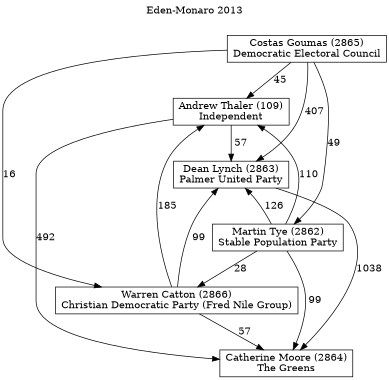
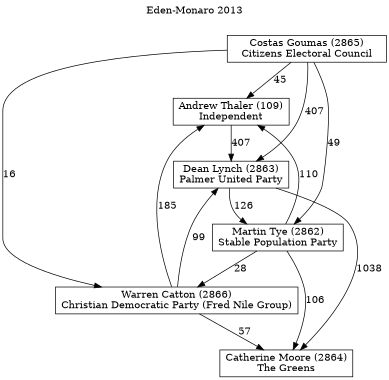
node "Costas Goumas (2865) Democratic Electoral Council": label "Costas Goumas (2865) Democratic Electoral Council" -> "Costas Goumas (2865) Citizens Electoral Council"
edge "Andrew Thaler (109) Independent" -> "Dean Lynch (2863) Palmer United Party": label "57" -> "407"
edge "Martin Tye (2862) Stable Population Party" -> "Dean Lynch (2863) Palmer United Party": reversed
edge "Andrew Thaler (109) Independent" -> "Catherine Moore (2864) The Greens": removed, label "492"
edge "Martin Tye (2862) Stable Population Party" -> "Catherine Moore (2864) The Greens": label "99" -> "106"
